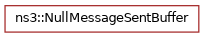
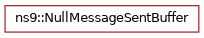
node "ns3::NullMessageSentBuffer": label "ns3::NullMessageSentBuffer" -> "ns9::NullMessageSentBuffer"
